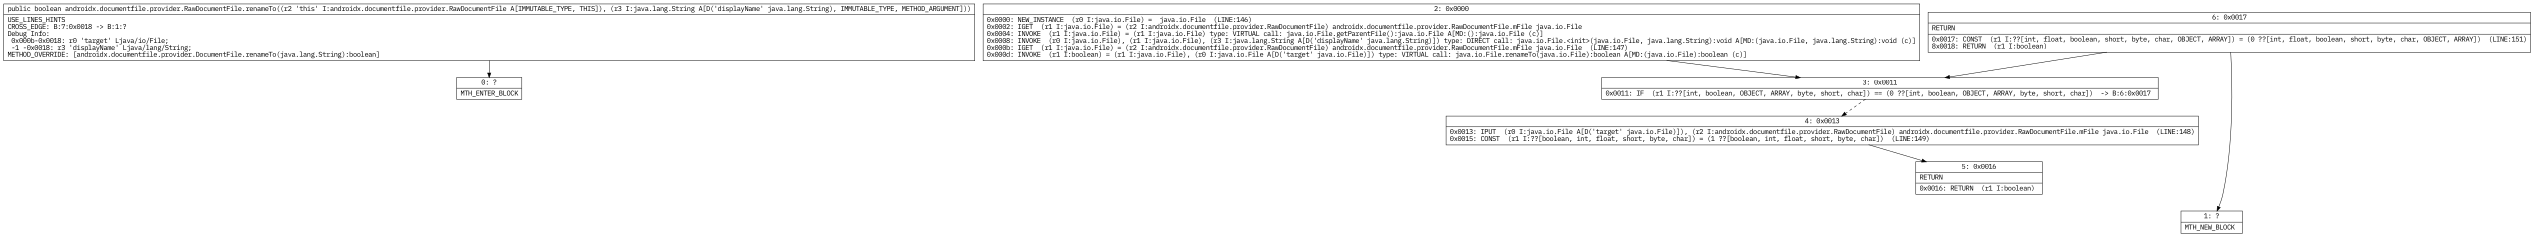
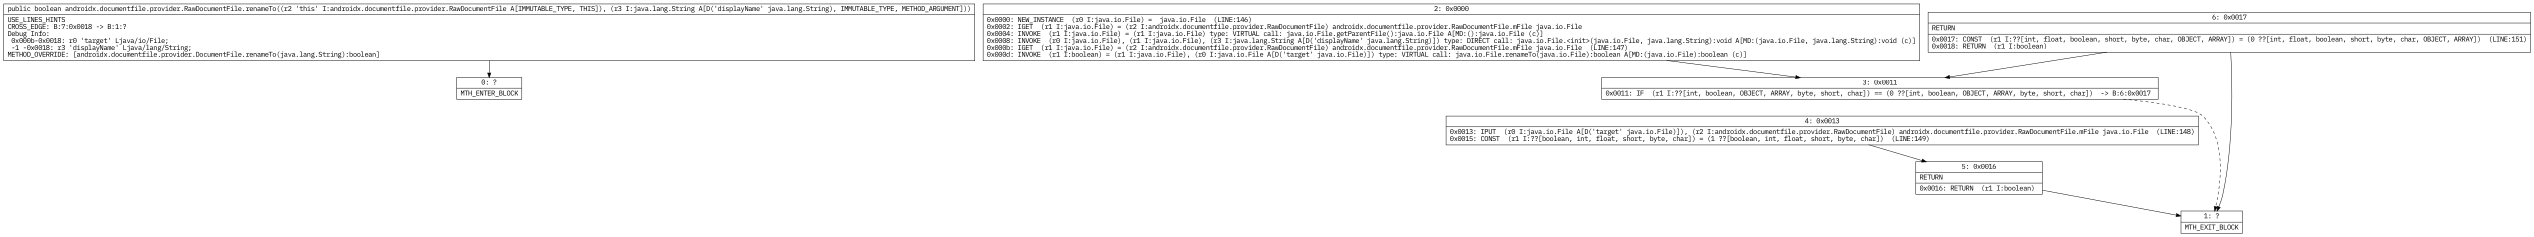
node "6: 0x0017": text "8x0018: RETURN  (r1 I:boolean)" -> "0x0018: RETURN  (r1 I:boolean)"
edge "3: 0x0011" -> "4: 0x0013": now "3: 0x0011" -> "1: ?"
edge "5: 0x0016" -> "1: ?": added
node "1: ?": text "MTH_NEW_BLOCK" -> "MTH_EXIT_BLOCK"
